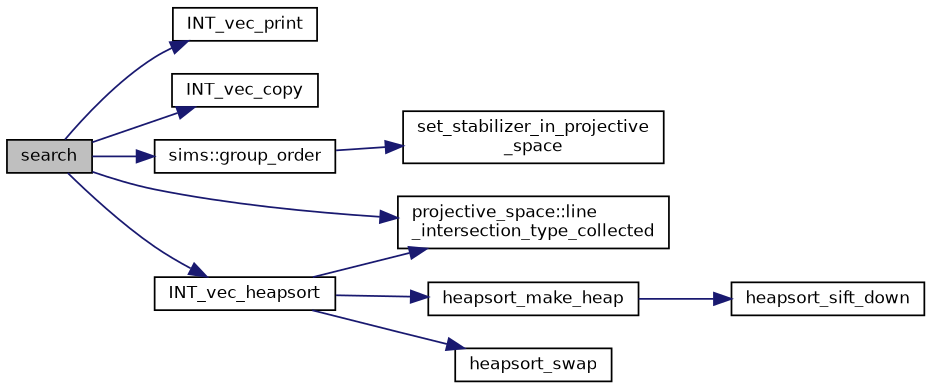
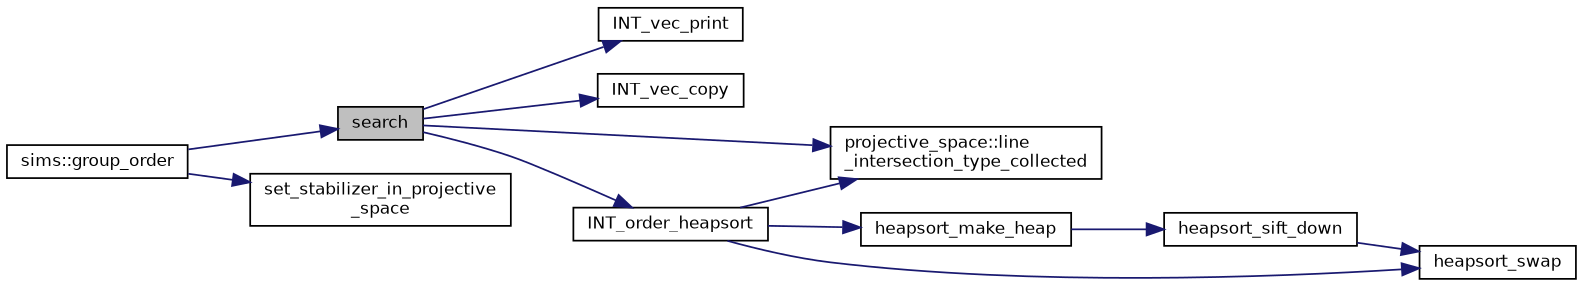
edge "search" -> "sims::group_order": reversed
edge "heapsort_sift_down" -> "heapsort_swap": added
node "INT_vec_heapsort": label "INT_vec_heapsort" -> "INT_order_heapsort"
